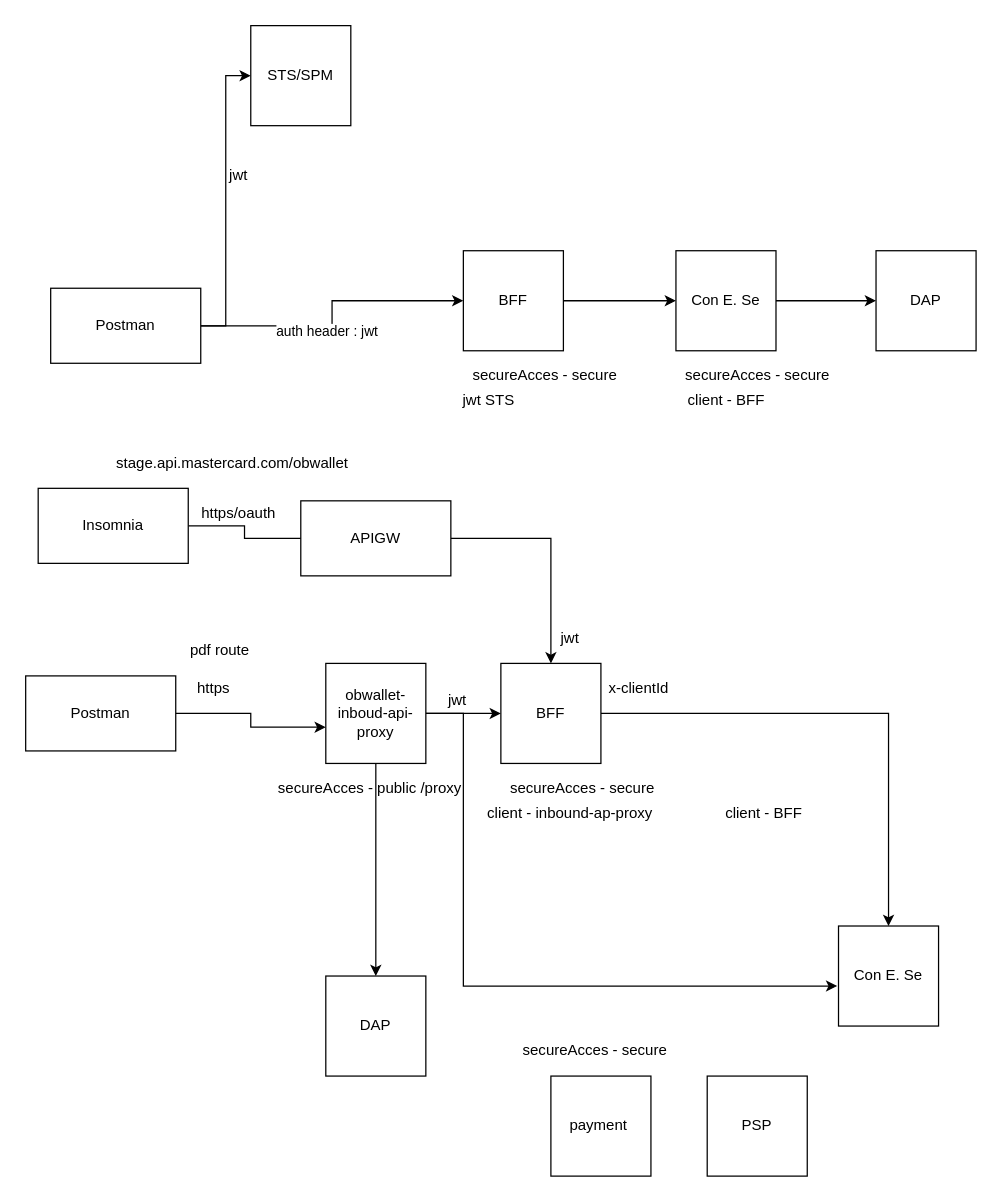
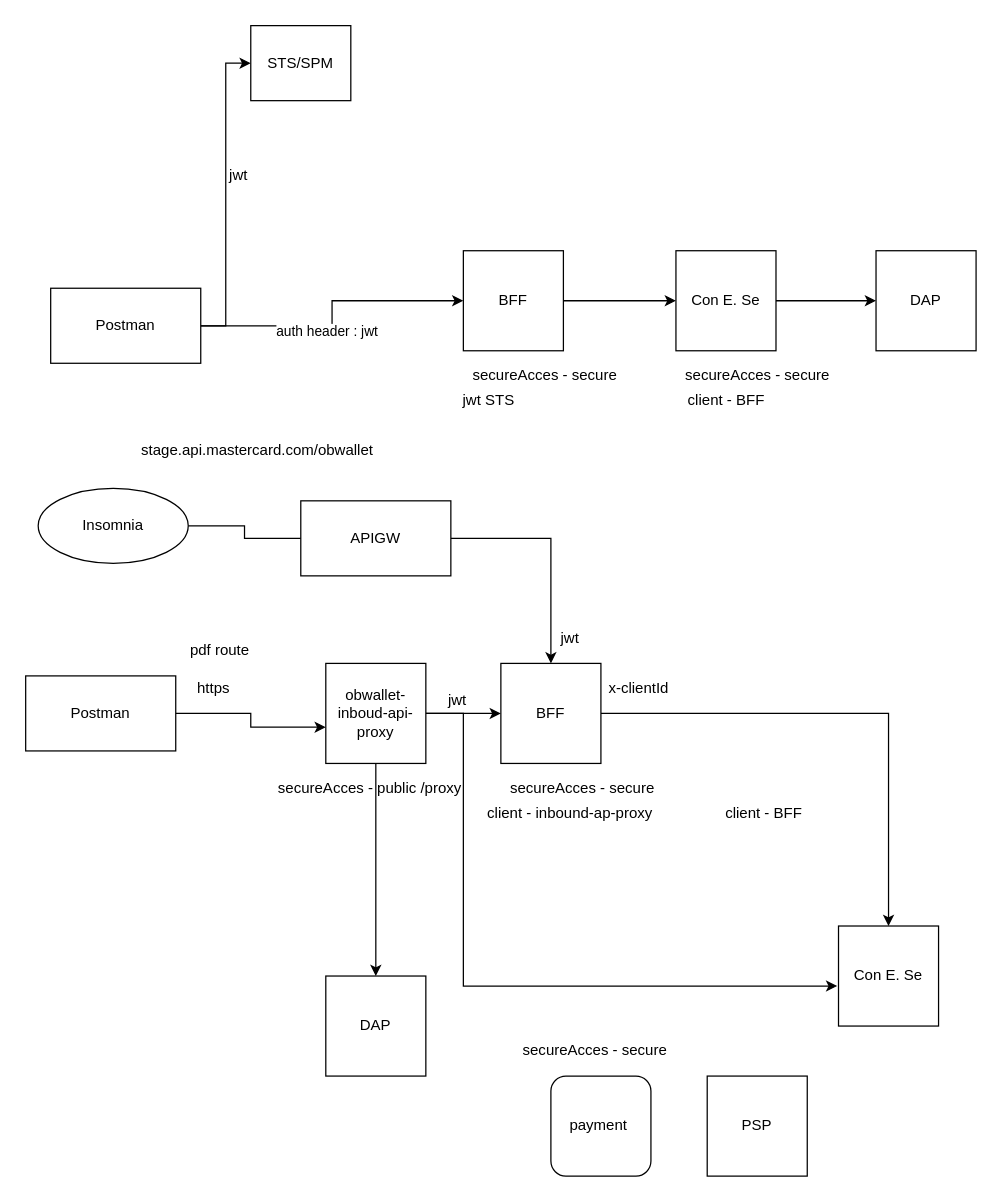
node "STS/SPM": size 100x100 -> 100x75
node "stage.api.mastercard.com/obwallet": moved (232, 463) -> (257, 451)
node "https/oauth": removed
node "Insomnia": shape rectangle -> ellipse
node "payment": shape rectangle -> rounded rectangle
